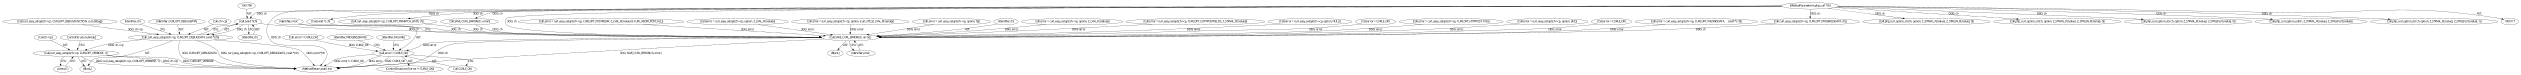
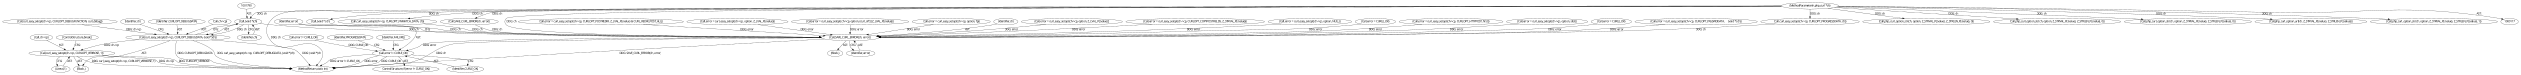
node "(Call,CURLE_OK)": label "(Call,CURLE_OK)" -> "(Identifier,CURLE_OK)"
